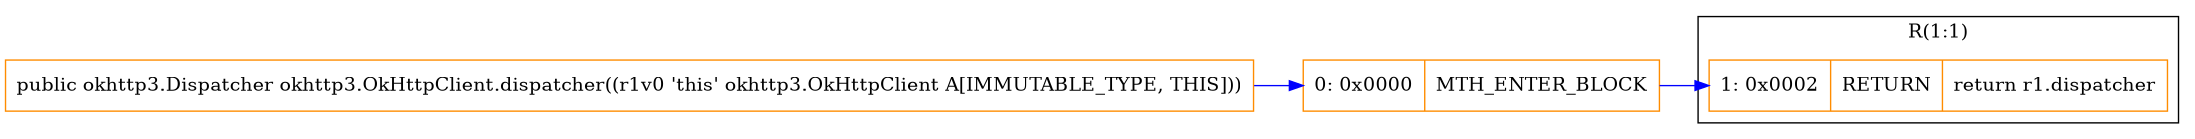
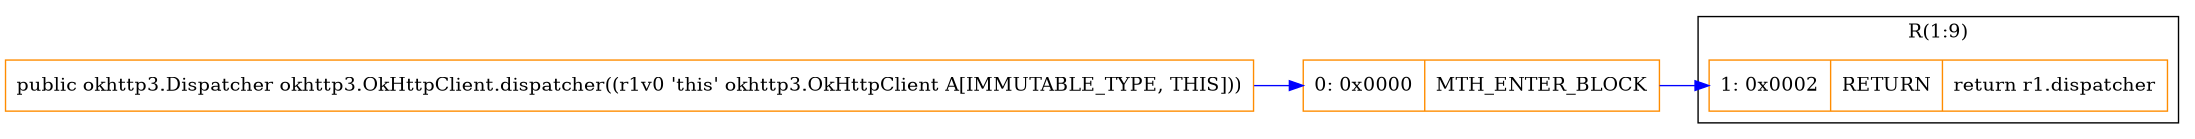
cluster "R(1:1)": label "R(1:1)" -> "R(1:9)"
